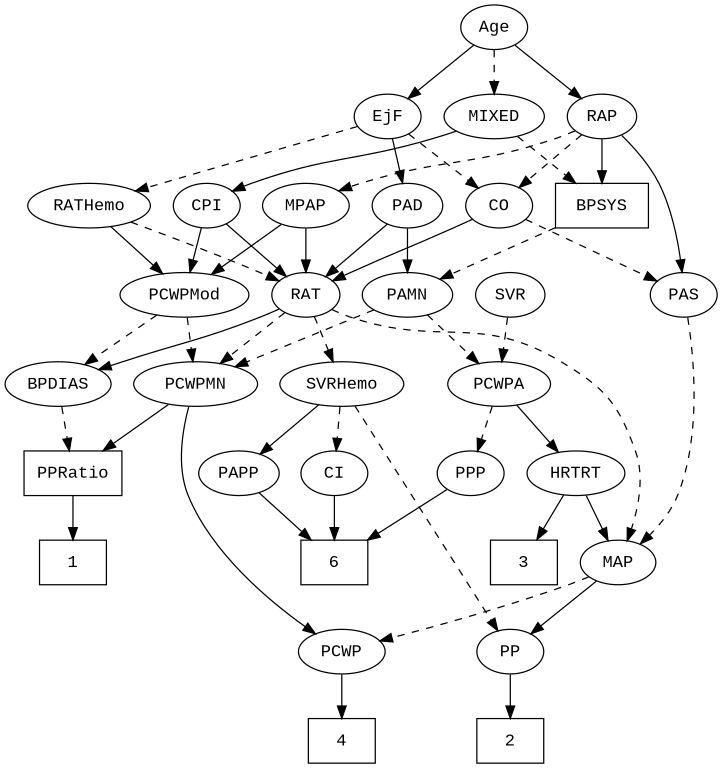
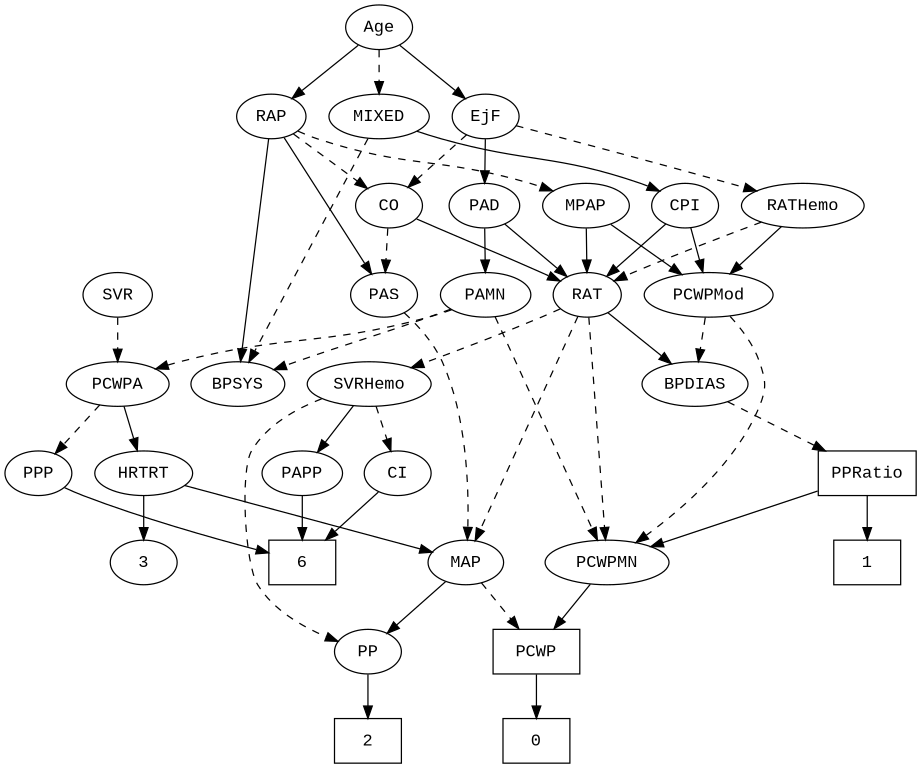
node "BPSYS": shape box -> ellipse
edge "BPSYS" -> "PAMN": reversed
edge "PCWPMN" -> "PPRatio": reversed
node "3": shape box -> ellipse
node "PCWP": shape ellipse -> box
node "4": label "4" -> "0"
